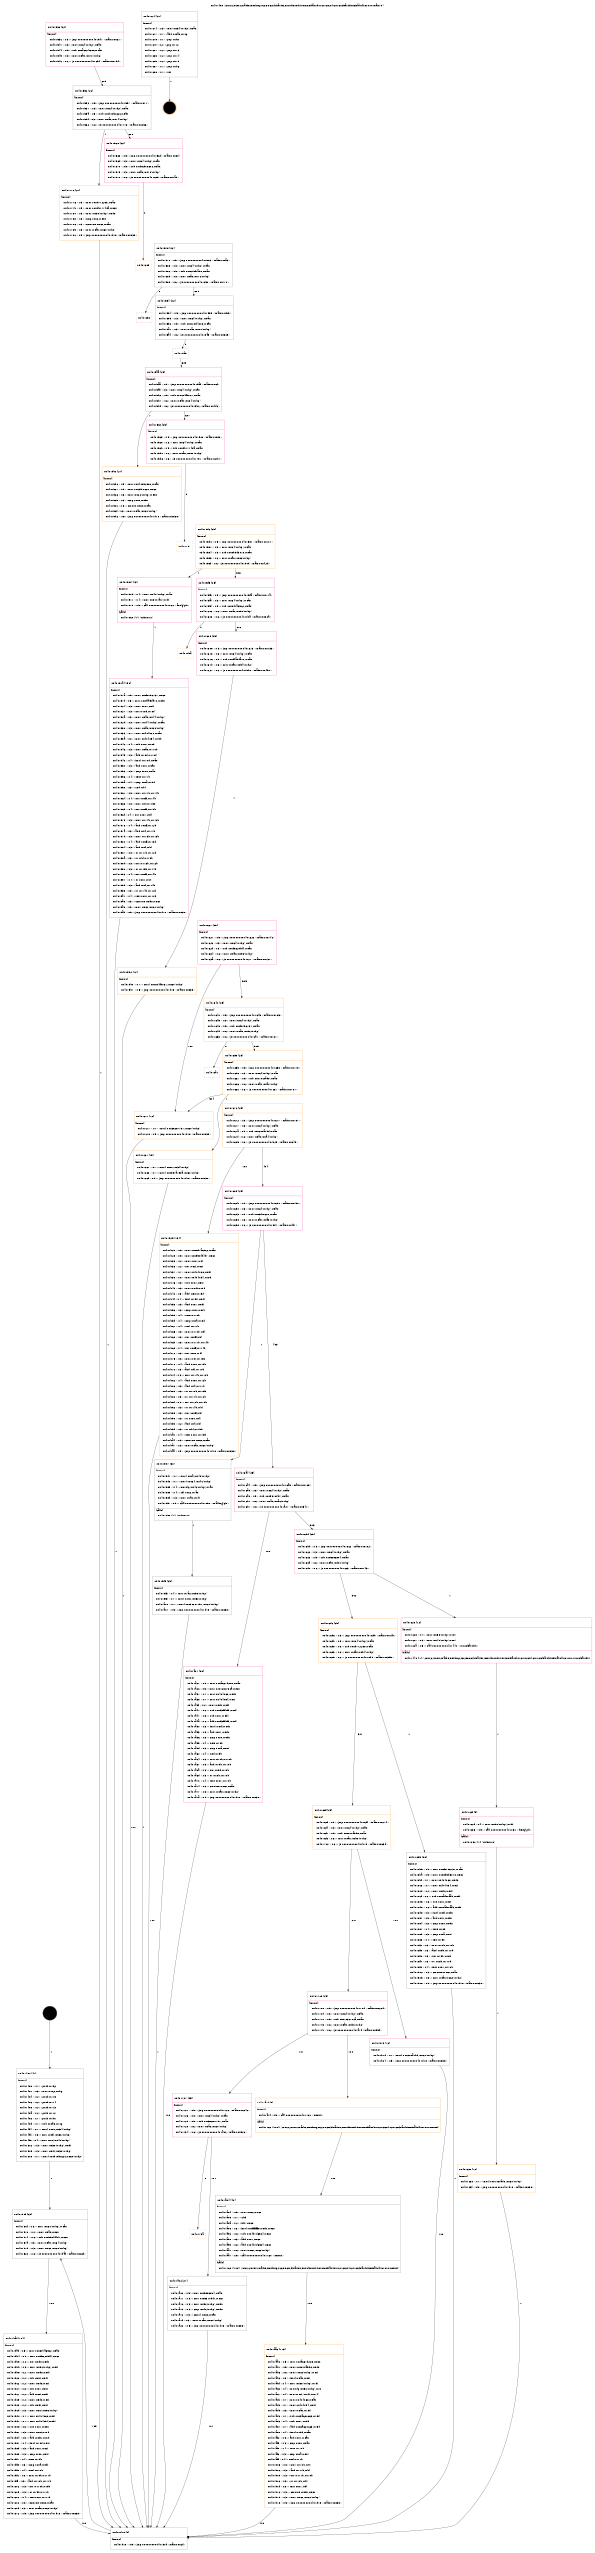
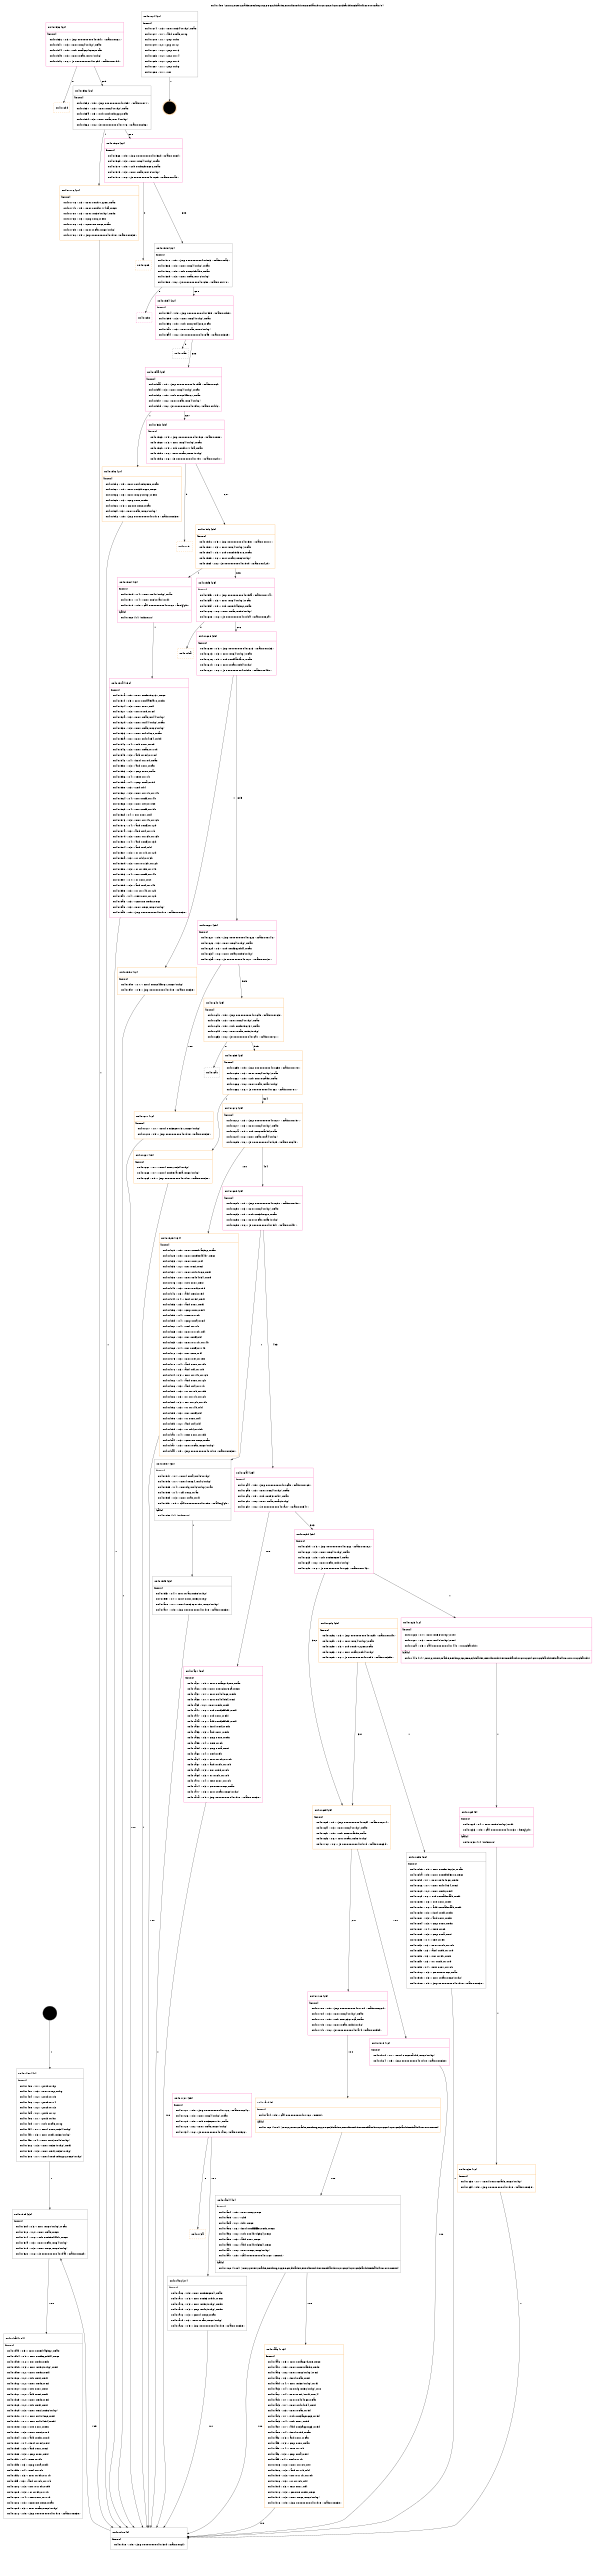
node "0x401cbd": added
edge "0x401568 [22]" -> "0x40157e [22]": added, label "608"
edge "0x4018a9" -> "0x4015aa [25]": now "0x401594 [22]" -> "0x4015aa [25]"
edge "0x4015c3 [25]" -> "0x4015dc [25]": added, label "607"
edge "0x40160e [25]" -> "0x401627 [25]": added, label "605"
edge "0x401659 [25]" -> "0x401c17 [12]": now "0x401659 [25]" -> "0x401672 [25]"
edge "0x4016bd [25]" -> "0x4016d6 [25]": now "0x4016bd [25]" -> "0x4016ef [25]"
edge "0x401708 [25]" -> "0x401721 [25]": removed, label "101"
edge "0x401baf [104]" -> "0x401d1e [5]": now "0x401a84 [40]" -> "0x401d1e [5]"
